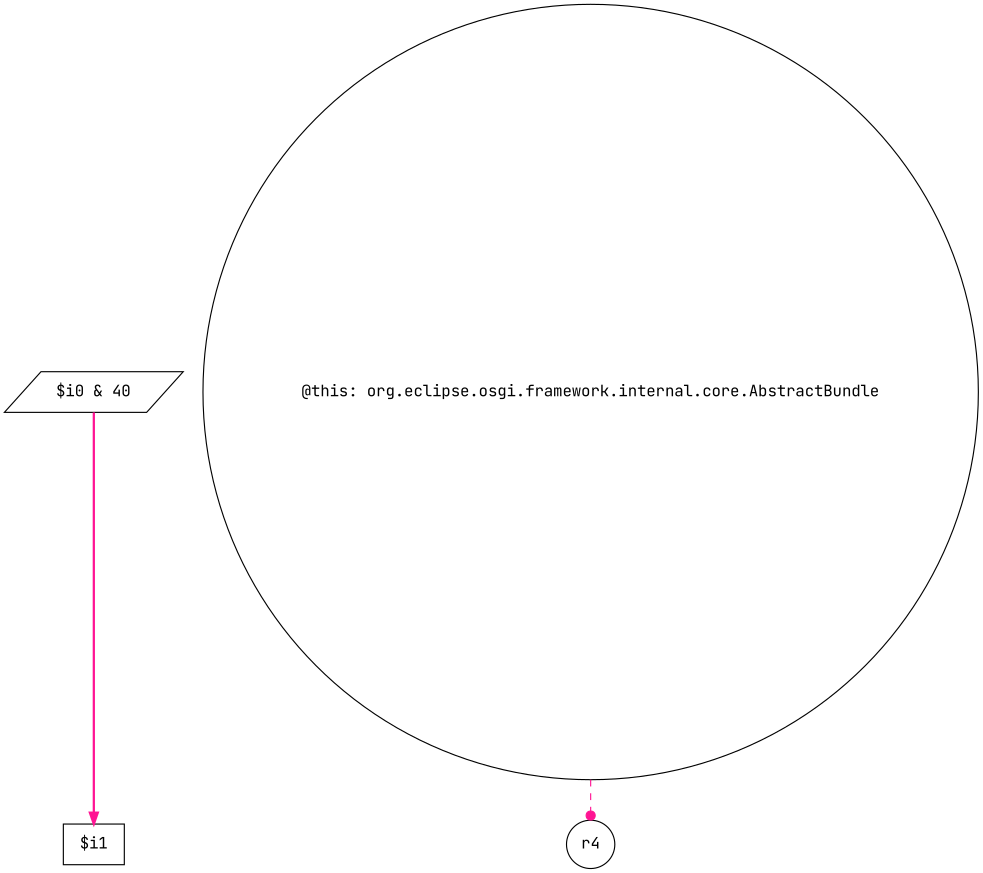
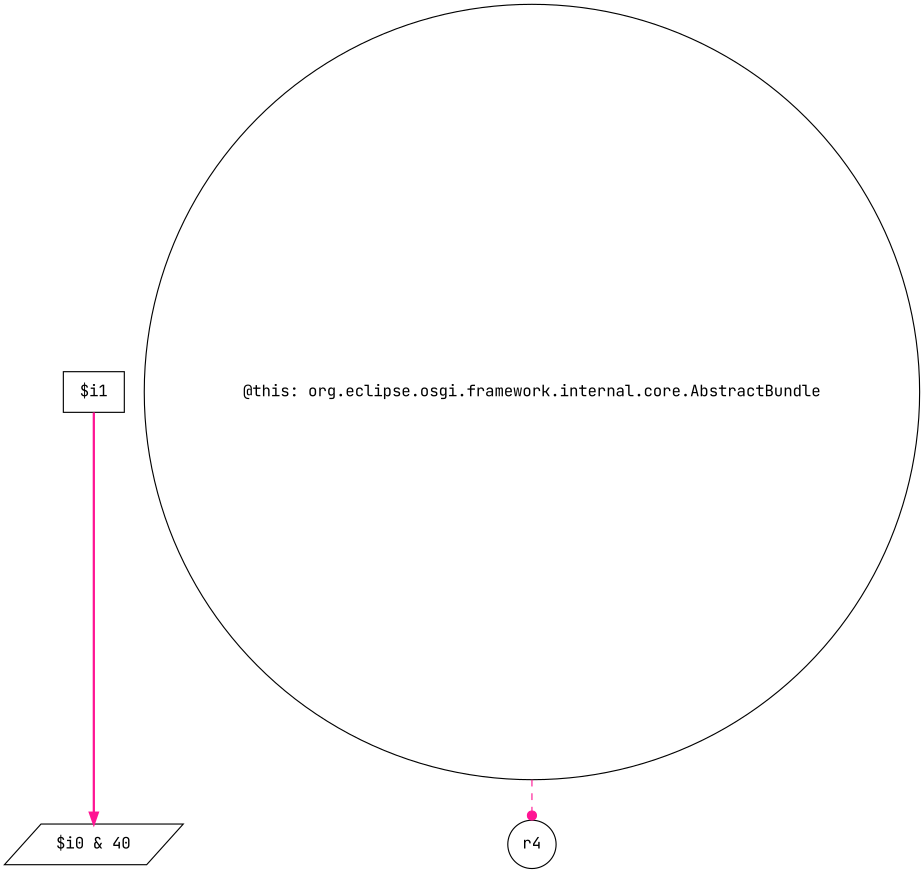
edge "$i0 & 40" -> "$i1": reversed
